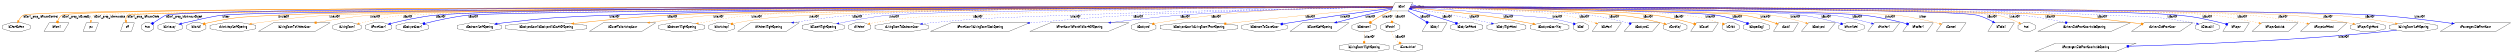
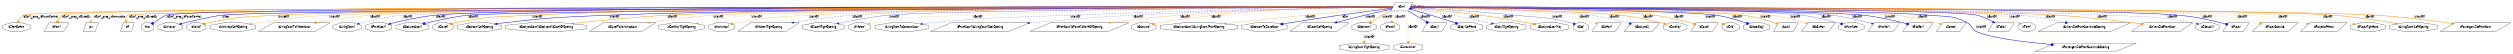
edge "idCar1" -> "idPlayerBackside": arrowhead normal -> box
edge "idCar1" -> "idLivingRoom1": color darkorange -> blue
edge "idCar1" -> "idPlayerRightHand": style solid -> dashed
edge "idCar1" -> "idLivingRoom1LeftOpening": style solid -> bold
edge "idCar1" -> "idPassengersSideFrontDoor": color blue -> darkorange
edge "idCar1" -> "idFrontDoor1idPorch1idNorthOfOpening": color blue -> darkorange
edge "idCar1" -> "idBackyardDoor1Key": arrowhead normal -> box
edge "idCar1" -> "idBackyardDoor1idLivingRoom1FrontOpening": arrowhead box -> normal
edge "idCar1" -> "off": label "idCar1_prop_idPowerState" -> "idCar1_prop_idOwnedBy"
edge "idCar1" -> "true": label "idCar1_prop_idUnknownObject" -> "idCar1_prop_idPowerControl"
edge "idCar1" -> "idLivingRoomToKitchenDoor": label "isWestOf" -> "isEastOf"
edge "idCar1" -> "idBedroomToClosetDoor": label "isWestOf" -> "idCar"
edge "idCar1" -> "idScreen1": label "isNear" -> "isEastOf"
node "idCloset1": added
node "idBedroom1RightOpening": label "idBedroom1RightOpening" -> "idCardKey1RightOpening"
node "idCloset0LeftOpening": label "idCloset0LeftOpening" -> "idCloset1LeftOpening"
node "idBaby1RightHand": label "idBaby1RightHand" -> "idBaby1RightOpening"
node "idCrib6": label "idCrib6" -> "idCrib1"
node "idBackyard": label "idBackyard" -> "idGoButton"
node "true1": label "true1" -> "idTent1"
edge "idPorch1" -> "idScrewdriver1": now "idCar1" -> "idScrewdriver1"
edge "idLivingRoom1LeftOpening" -> "idPassengersSideFrontDoorInsideOpening": now "idCar1" -> "idPassengersSideFrontDoorInsideOpening"
